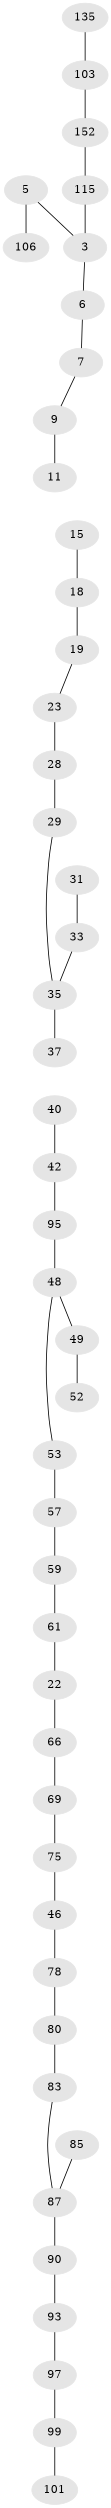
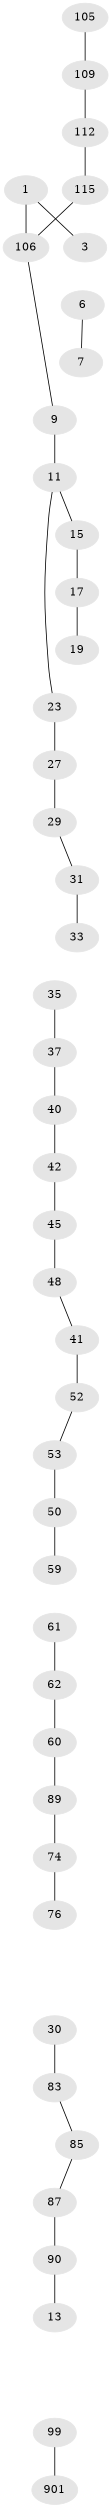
node "135": label "135" -> "105"
node "103": label "103" -> "109"
node "152": label "152" -> "112"
node "5": label "5" -> "1"
edge "115" -- "3": now "115" -- "106"
edge "3" -- "6": removed
edge "7" -- "9": now "106" -- "9"
edge "11" -- "15": added
node "18": label "18" -> "17"
edge "19" -- "23": now "11" -- "23"
node "28": label "28" -> "27"
edge "29" -- "35": now "29" -- "31"
edge "33" -- "35": removed
edge "37" -- "40": added
node "95": label "95" -> "45"
node "49": label "49" -> "41"
edge "48" -- "53": now "52" -- "53"
node "57": label "57" -> "50"
edge "59" -- "61": removed
node "22": label "22" -> "62"
node "66": label "66" -> "60"
node "69": label "69" -> "89"
node "75": label "75" -> "74"
node "46": label "46" -> "76"
node "78": removed
node "80": label "80" -> "30"
edge "83" -- "87": now "83" -- "85"
node "93": label "93" -> "13"
node "97": removed
node "101": label "101" -> "901"
